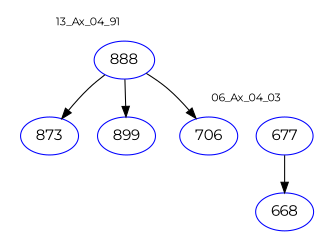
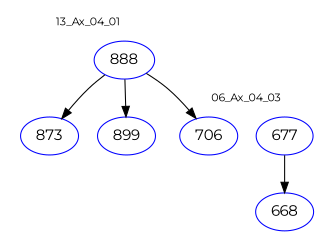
cluster "13_Ax_04_91": label "13_Ax_04_91" -> "13_Ax_04_01"
